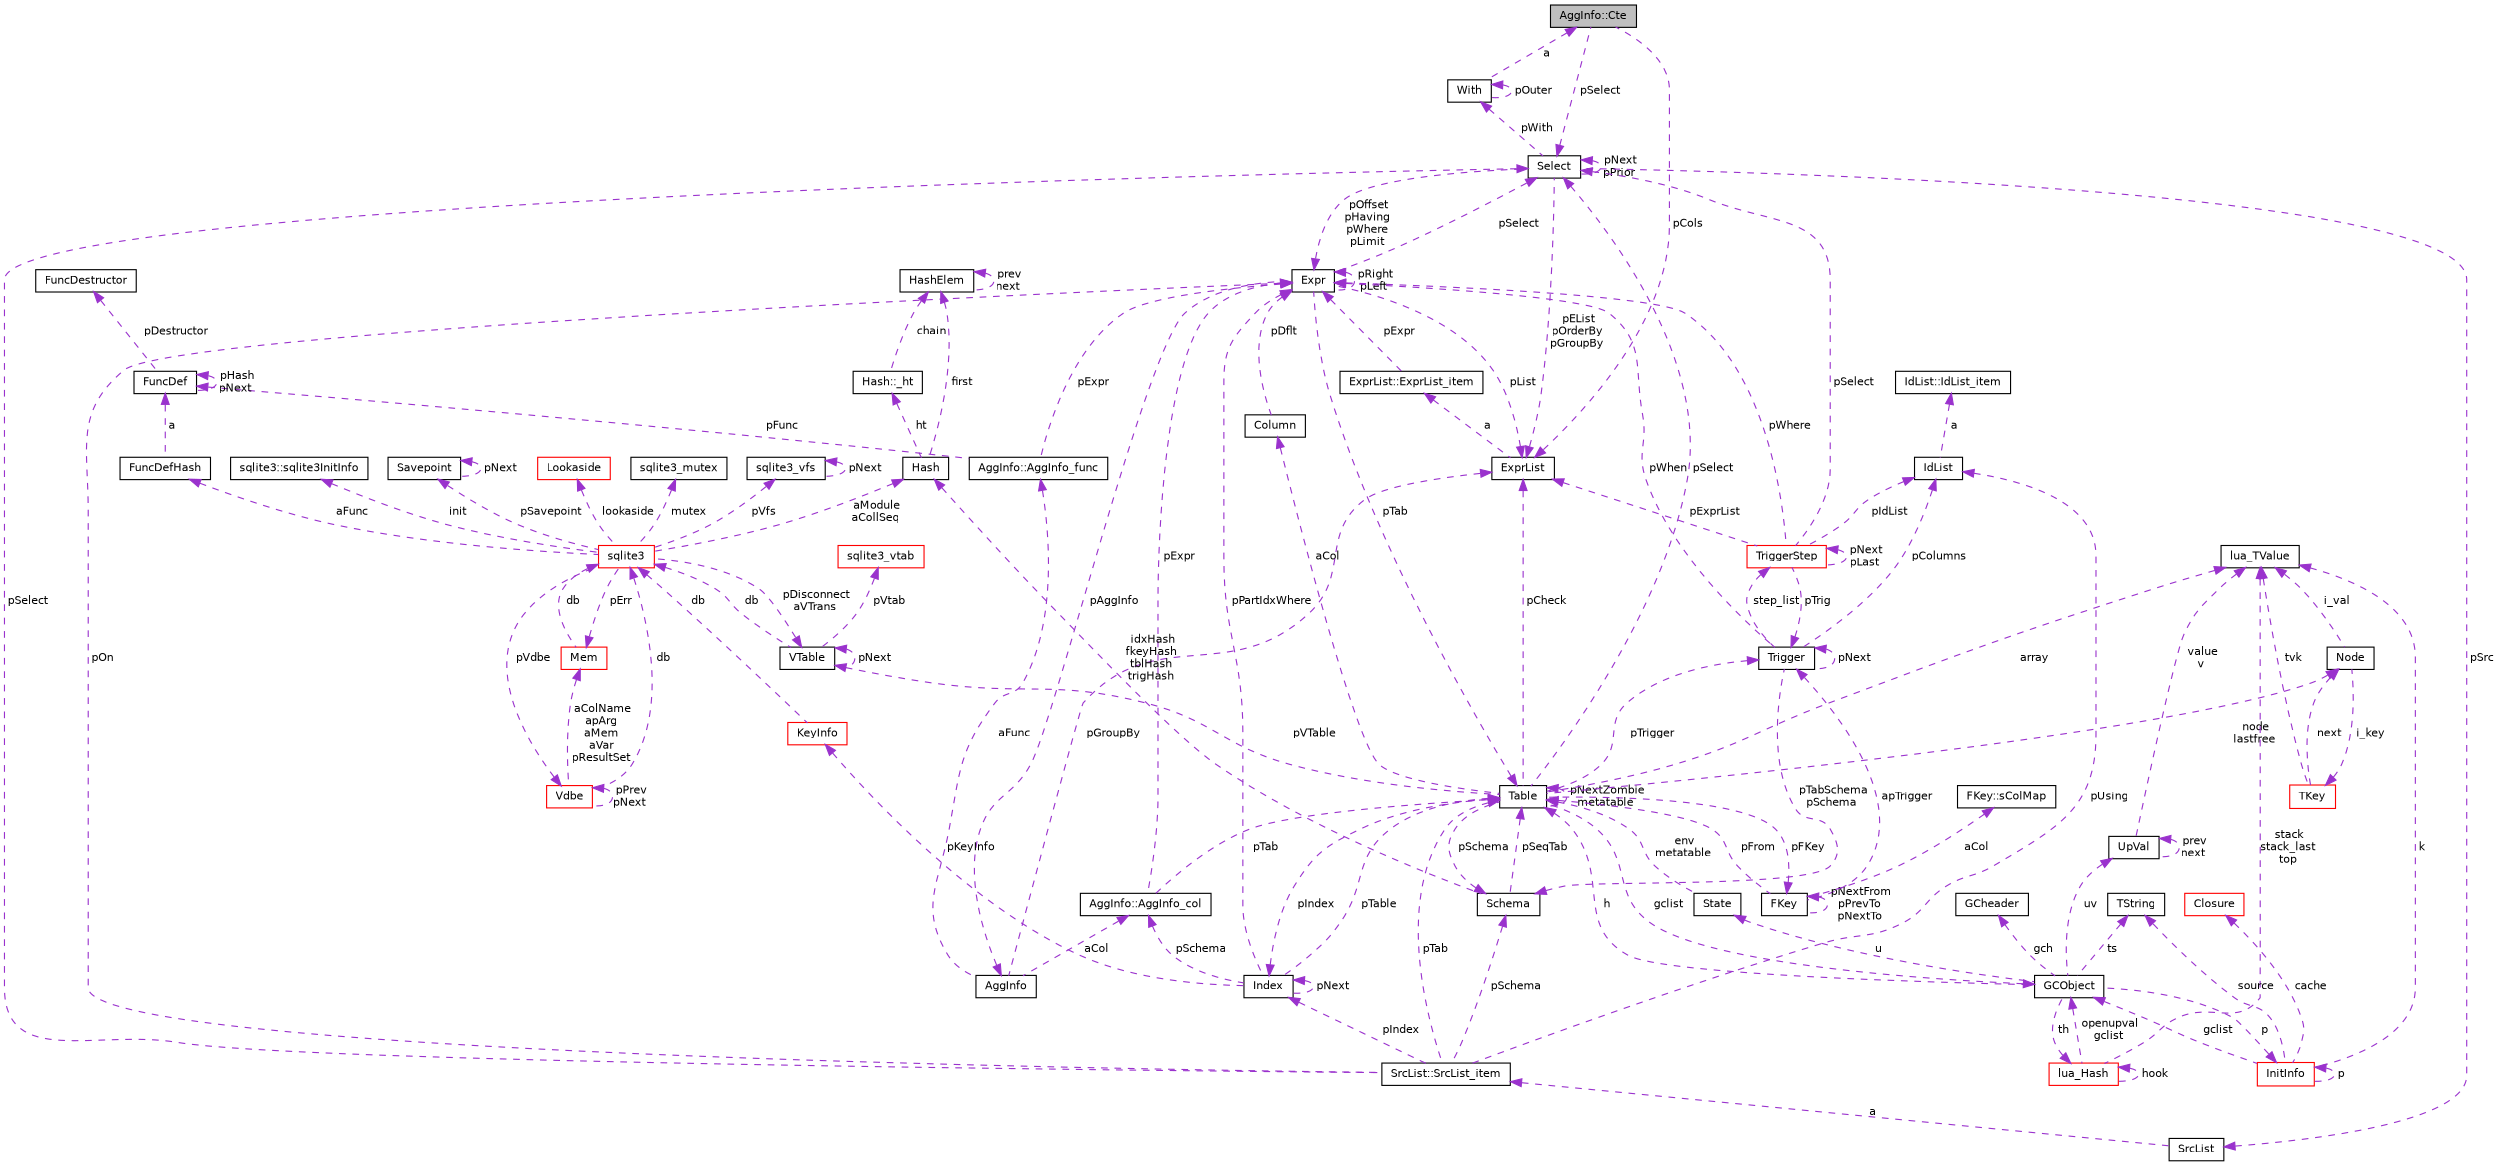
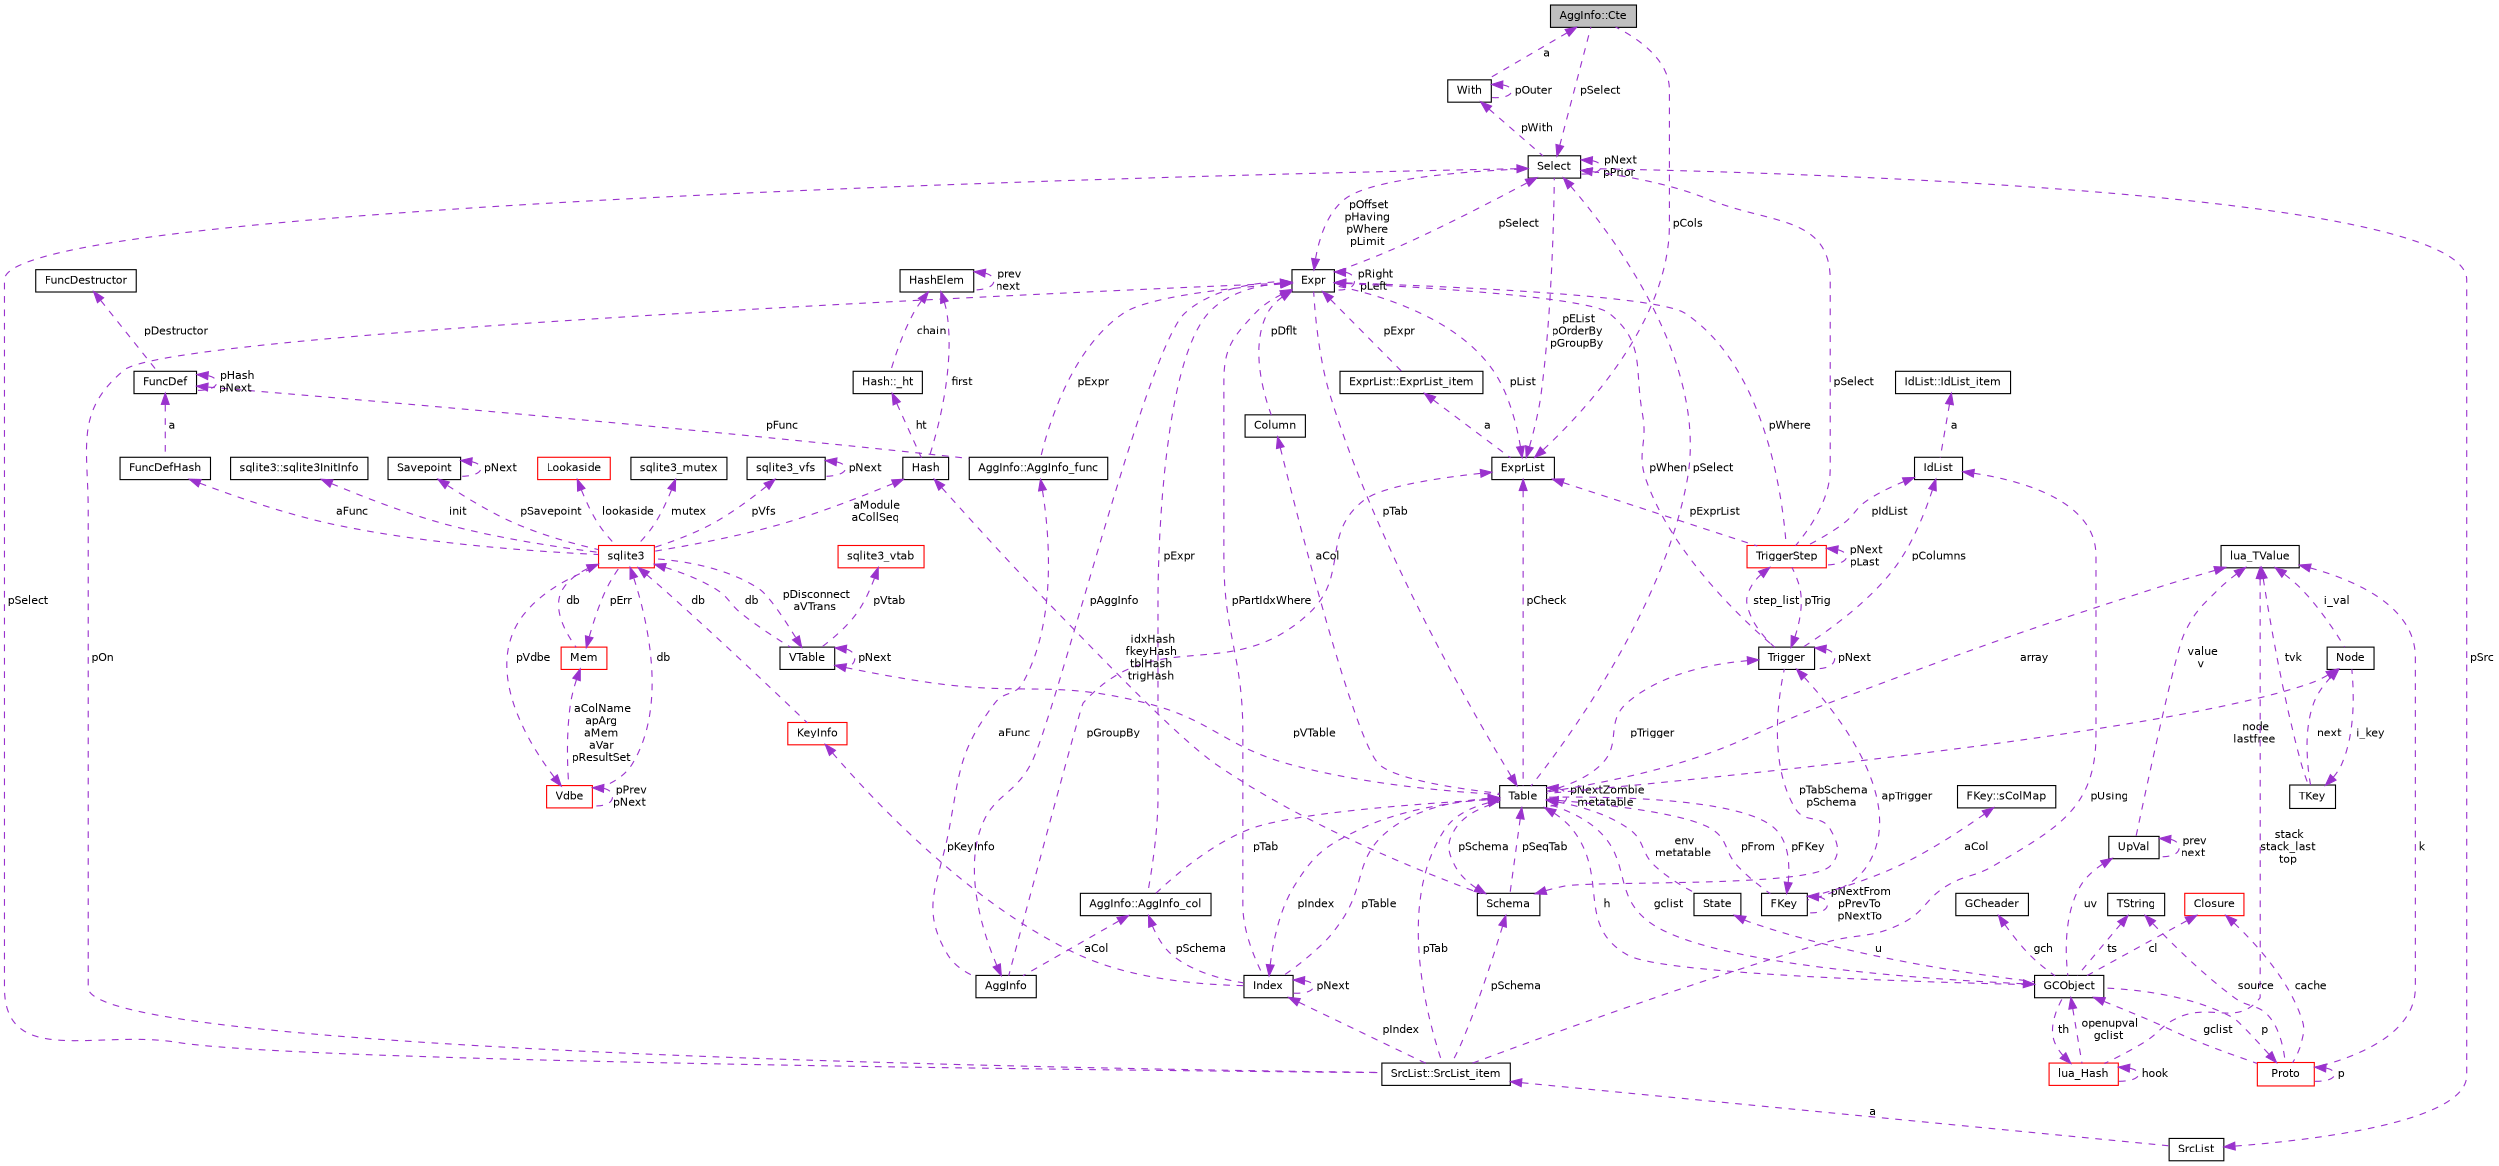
node "TKey": color red -> black
edge "GCObject" -> "Closure": added, label "cl"
node "InitInfo": label "InitInfo" -> "Proto"
